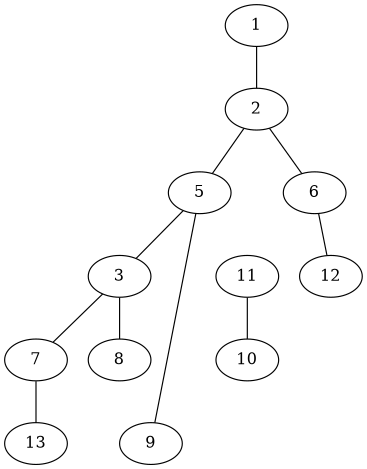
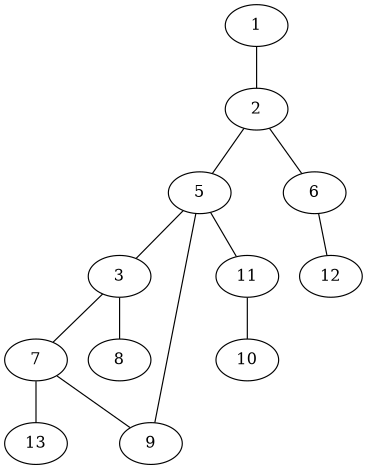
edge "5" -- "11": added
edge "7" -- "9": added
